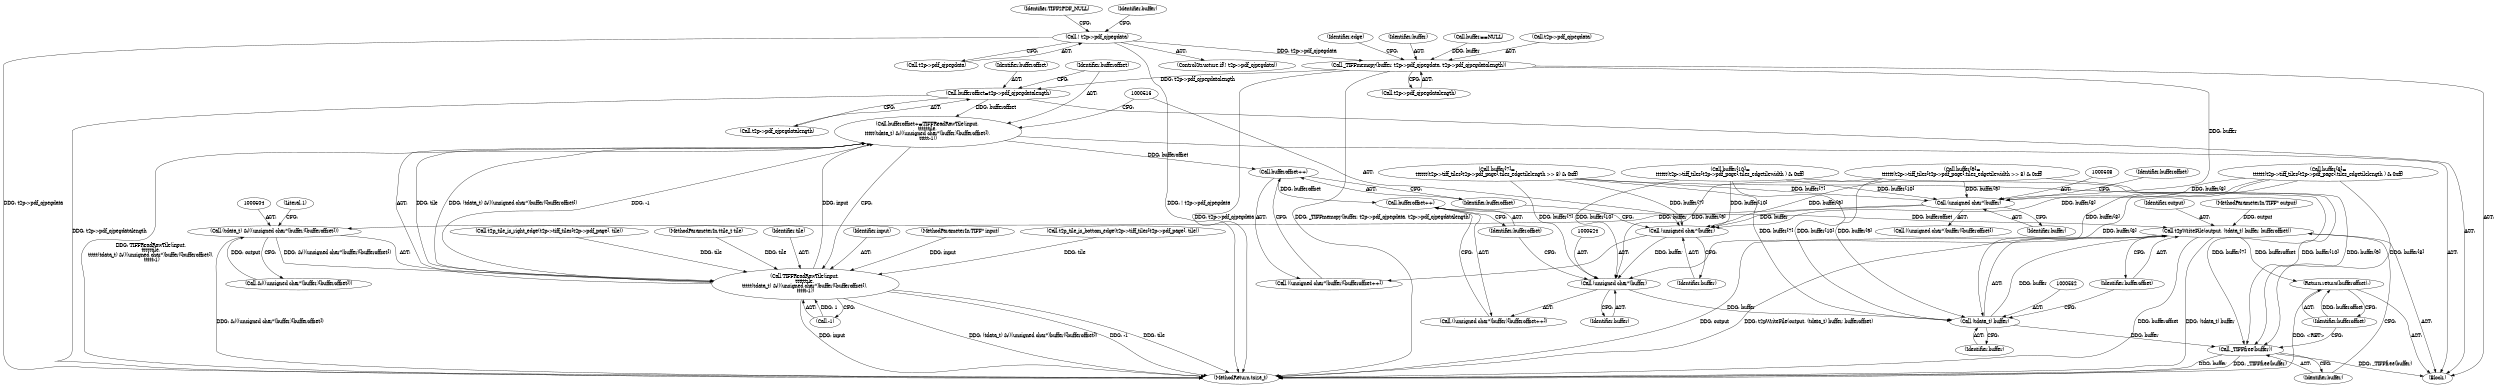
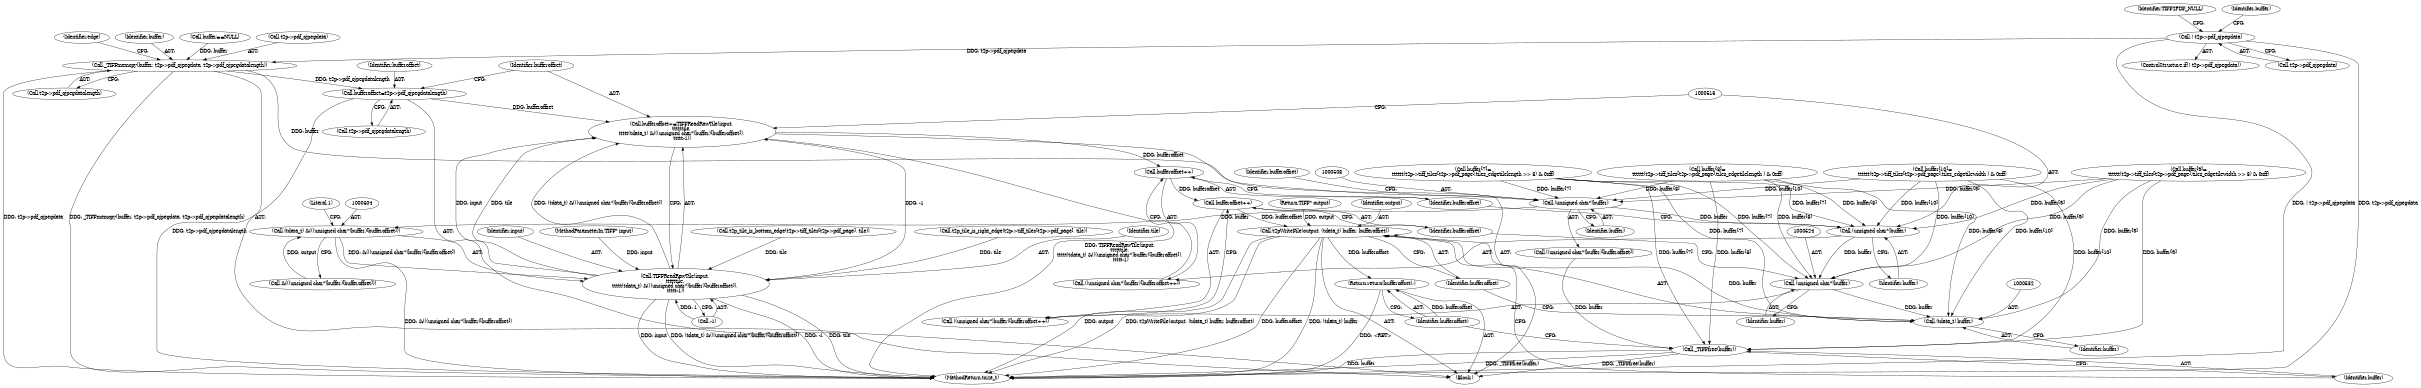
node "(MethodParameterIn,TIFF* output)": label "(MethodParameterIn,TIFF* output)" -> "(Return,TIFF* output)"
node "(MethodParameterIn,ttile_t tile)": removed
edge "(Call,(tdata_t) buffer)" -> "(Call,_TIFFfree(buffer))": now "(Call,((unsigned char*)buffer)[bufferoffset])" -> "(Call,_TIFFfree(buffer))"
